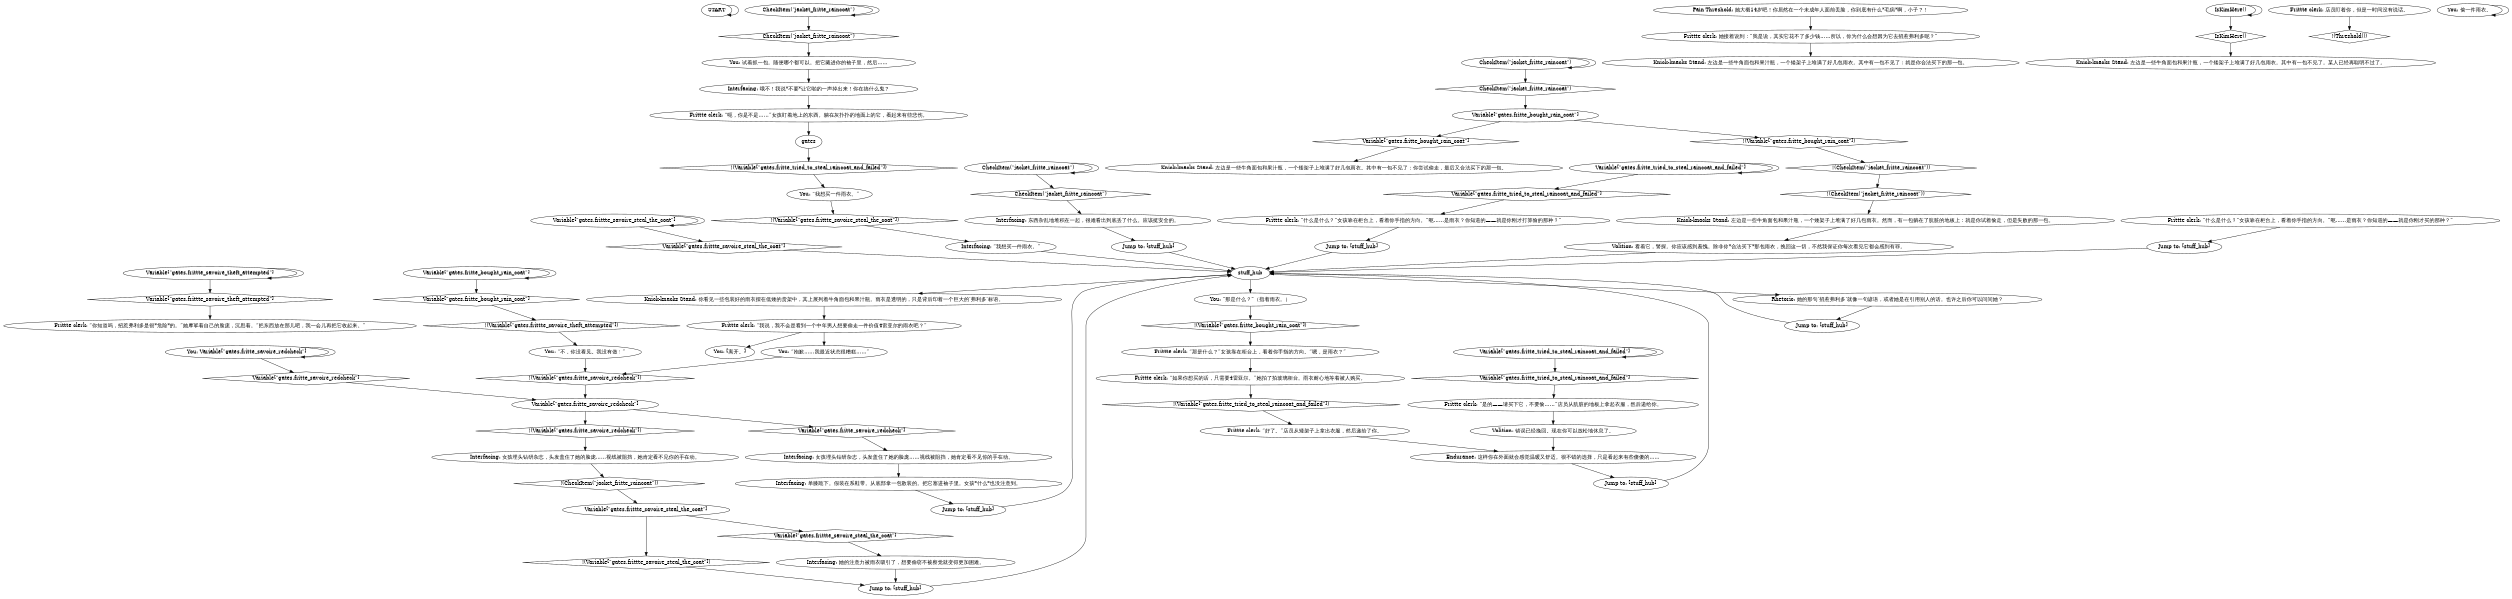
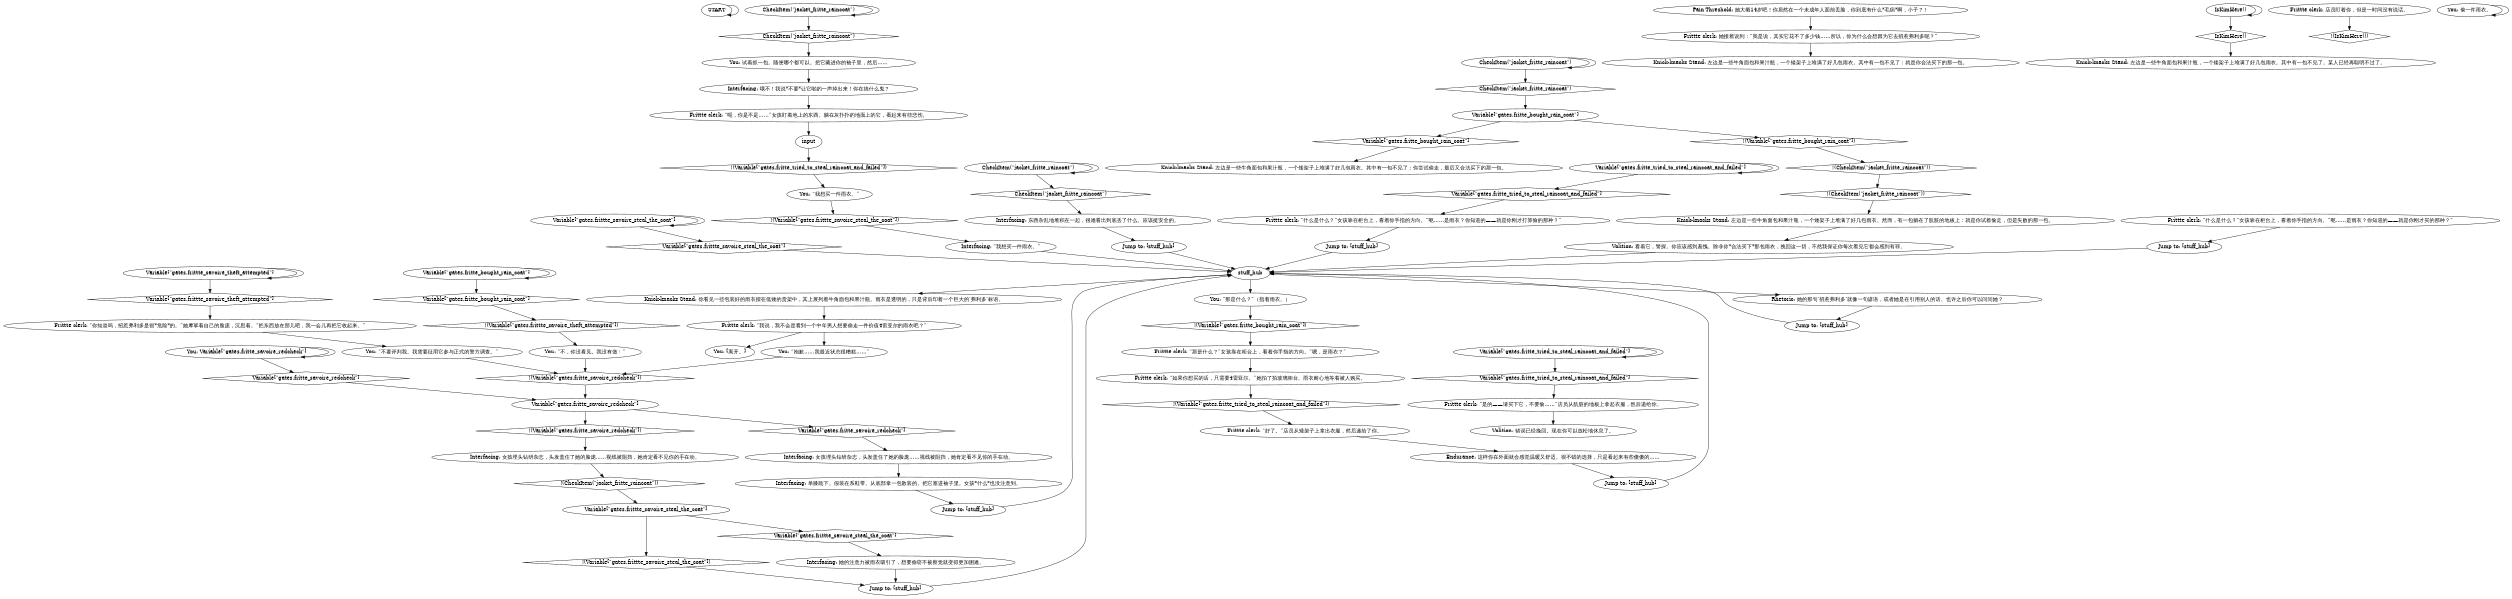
node "!(Threshold())": label "!(Threshold())" -> "!(IsKimHere())"
node "gates": label "gates" -> "input"
node "You: “不要评判我。我需要征用它参与正式的警方调查。”": added
edge "Volition: 错误已经挽回。现在你可以放松地休息了。" -> "Endurance: 这样你在外面就会感觉温暖又舒适。很不错的选择，只是看起来有些傻傻的……": removed
